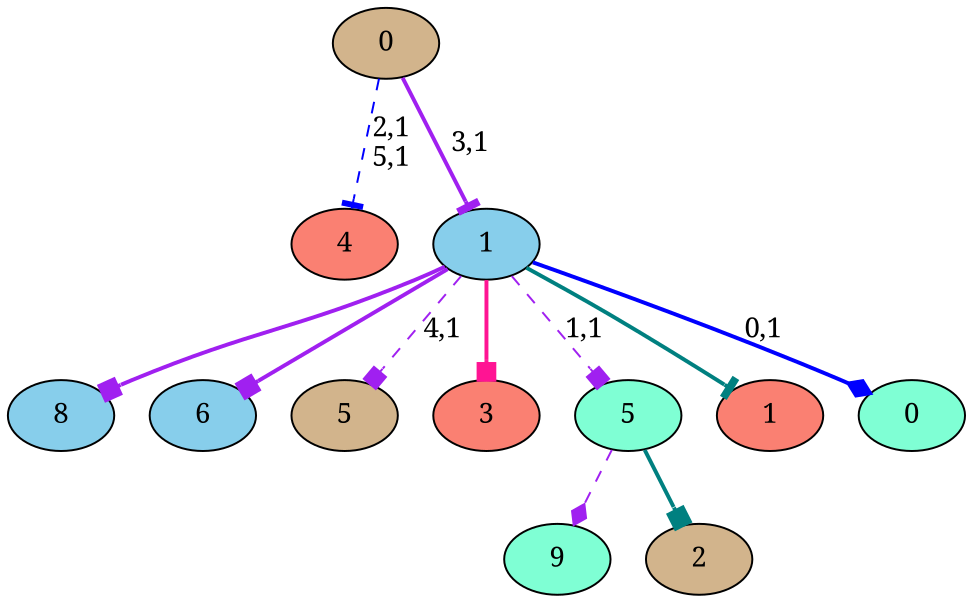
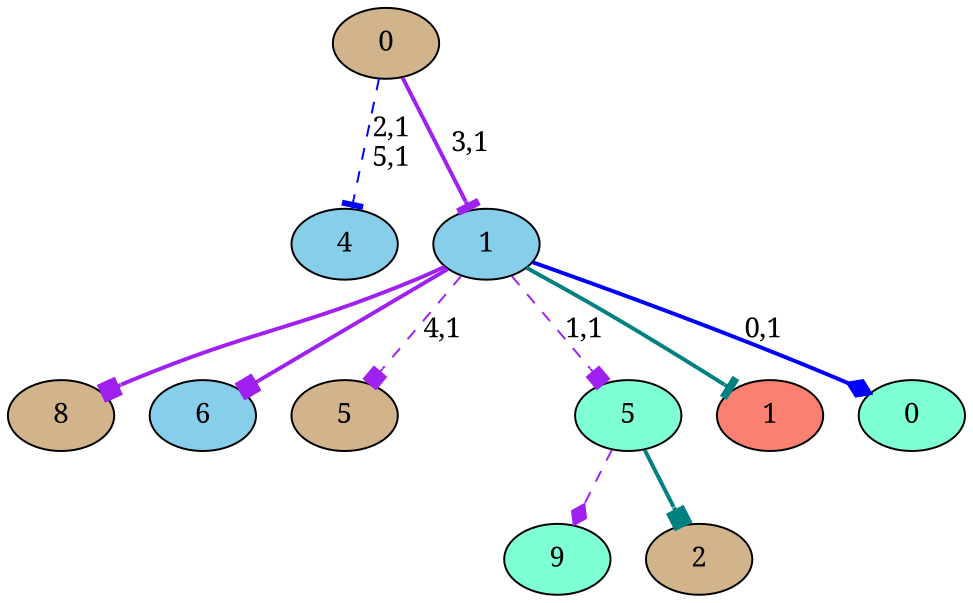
node "4": fillcolor salmon -> skyblue
node "8": fillcolor skyblue -> tan
node "3": removed
